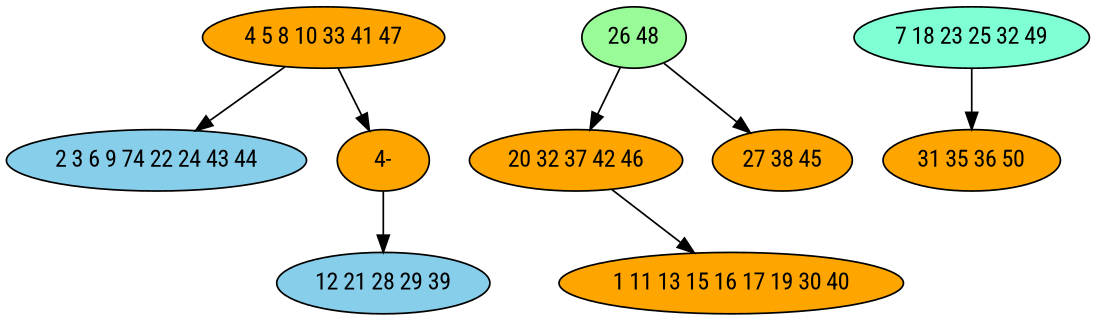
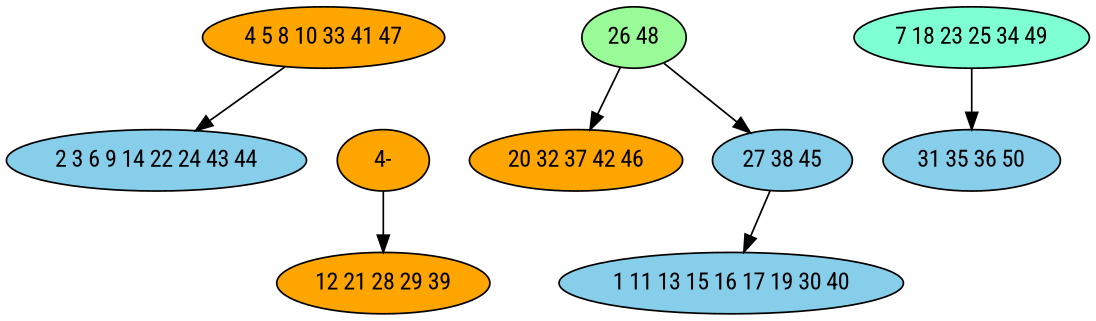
node "7 18 23 25 32 49": label "7 18 23 25 32 49" -> "7 18 23 25 34 49"
edge "4 5 8 10 33 41 47" -> "4-": removed
node "2 3 6 9 74 22 24 43 44": label "2 3 6 9 74 22 24 43 44" -> "2 3 6 9 14 22 24 43 44"
node "27 38 45": fillcolor orange -> skyblue
node "31 35 36 50": fillcolor orange -> skyblue
edge "20 32 37 42 46" -> "1 11 13 15 16 17 19 30 40": now "27 38 45" -> "1 11 13 15 16 17 19 30 40"
node "12 21 28 29 39": fillcolor skyblue -> orange
node "1 11 13 15 16 17 19 30 40": fillcolor orange -> skyblue
